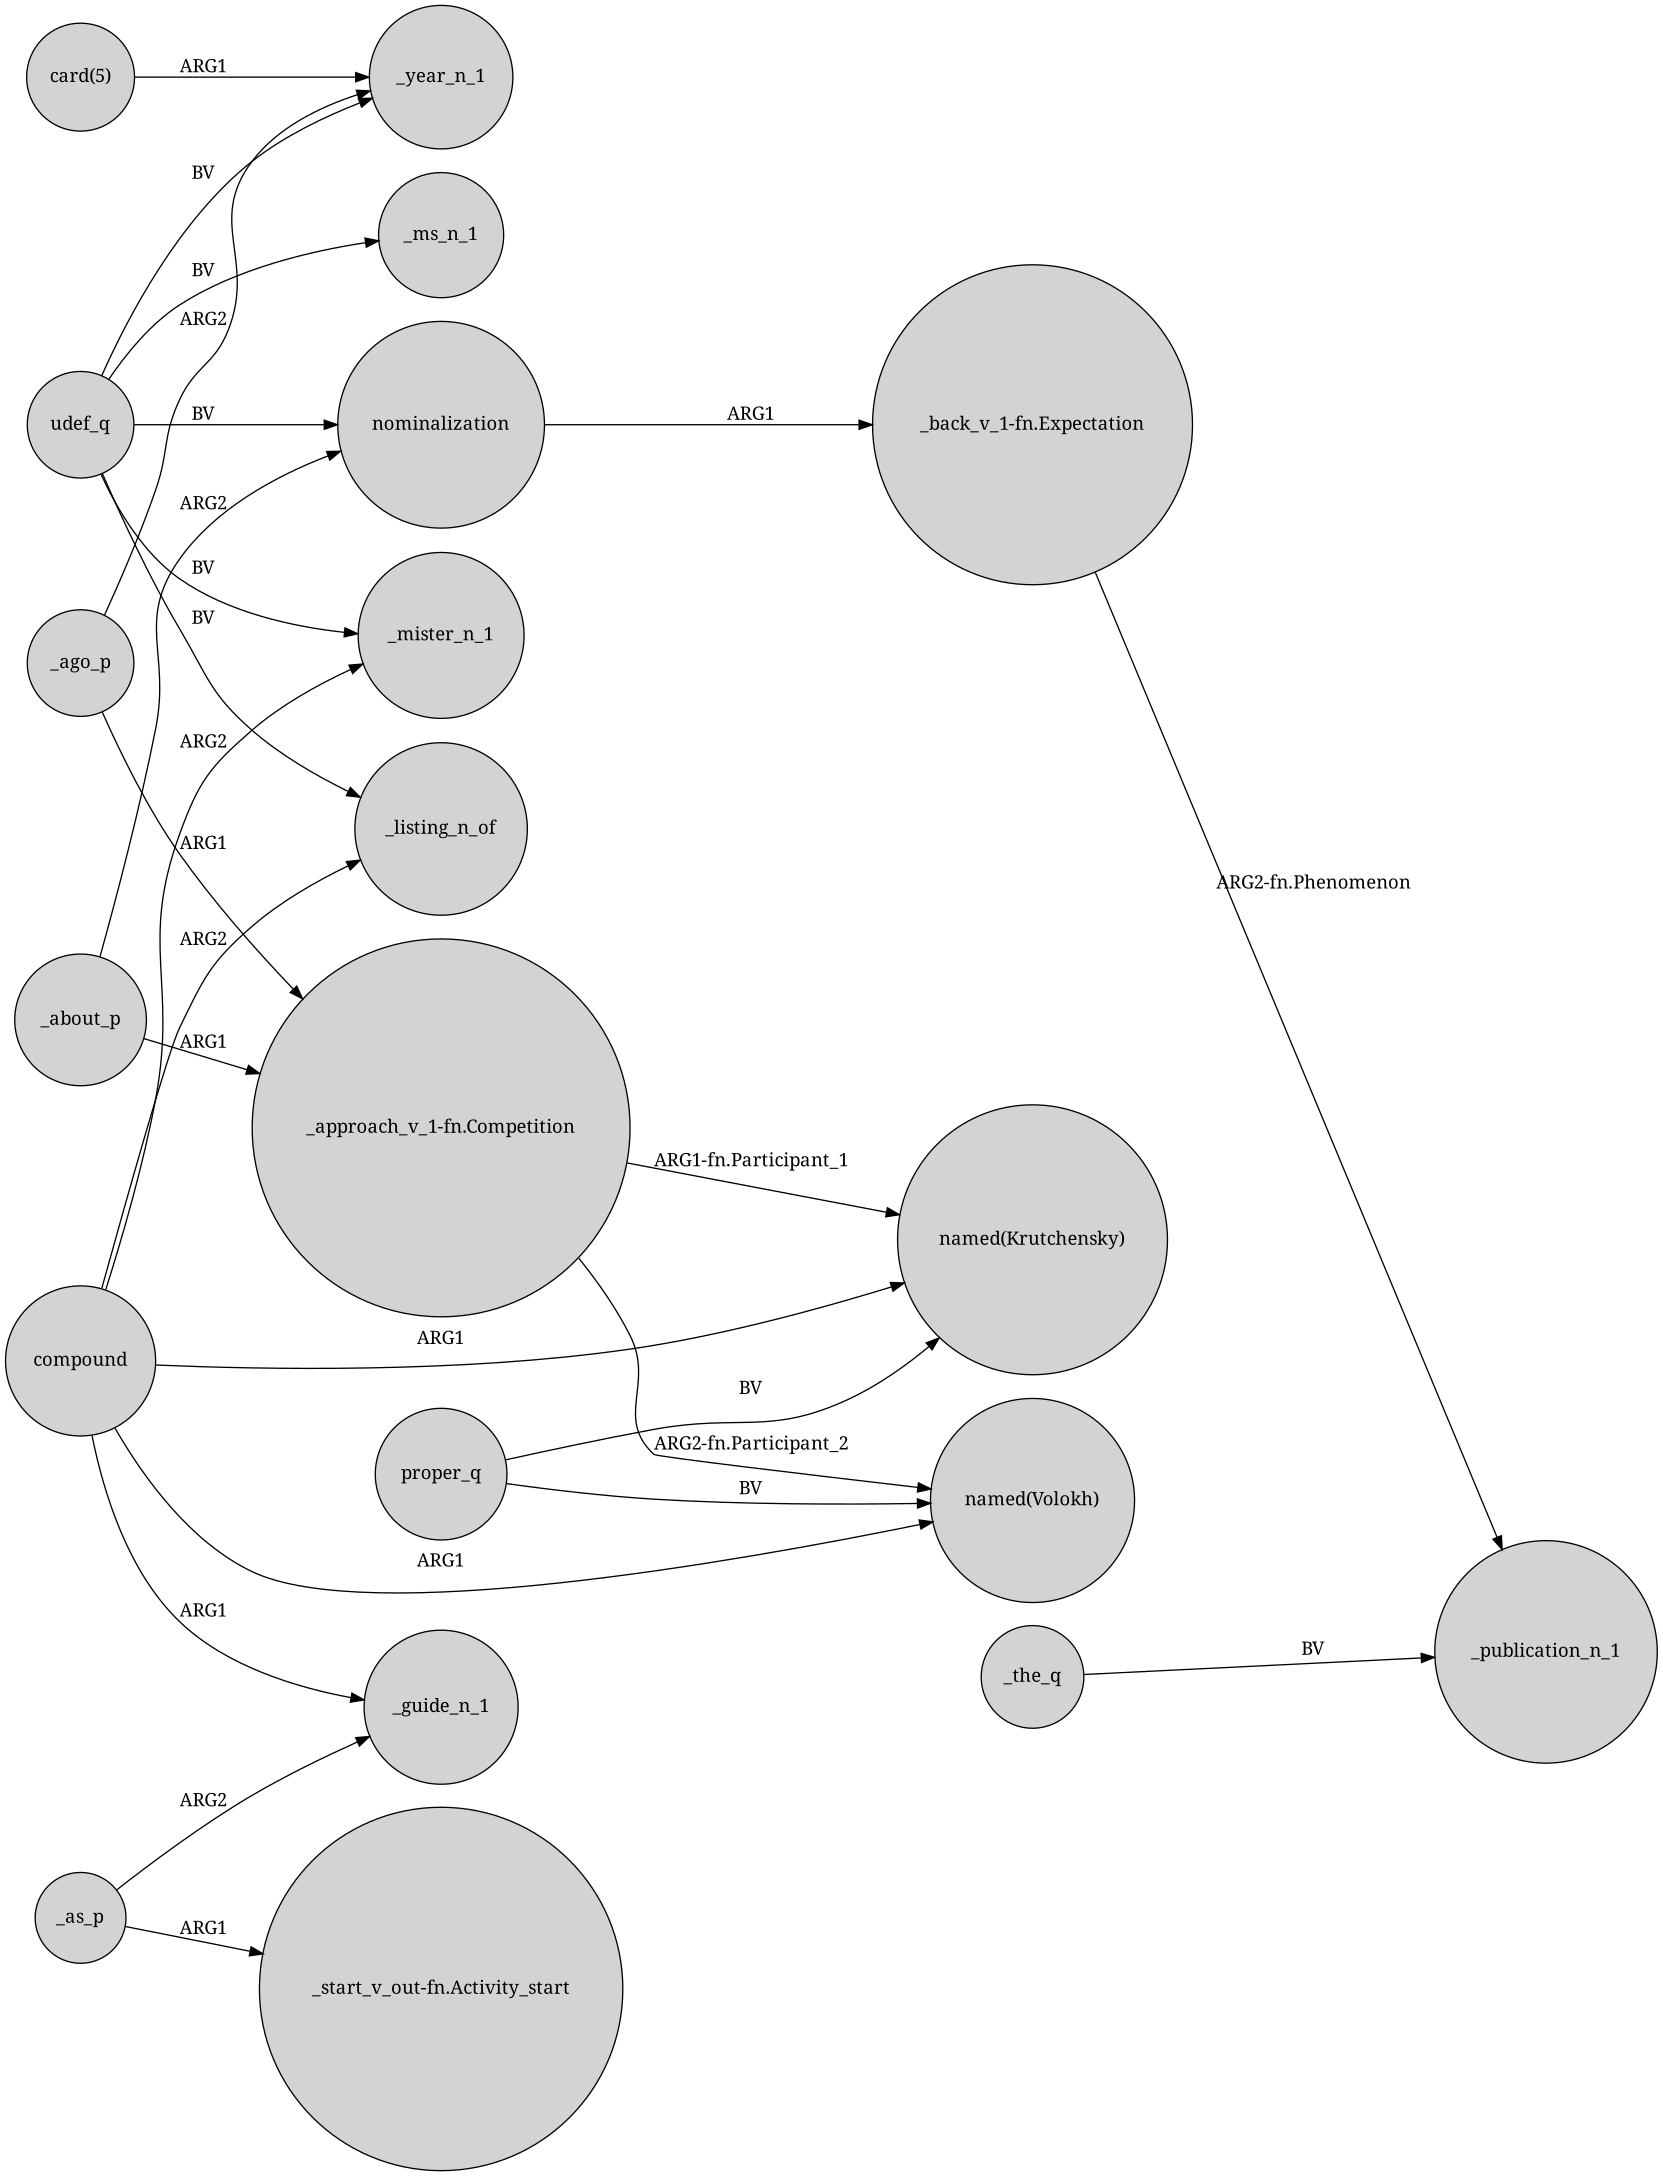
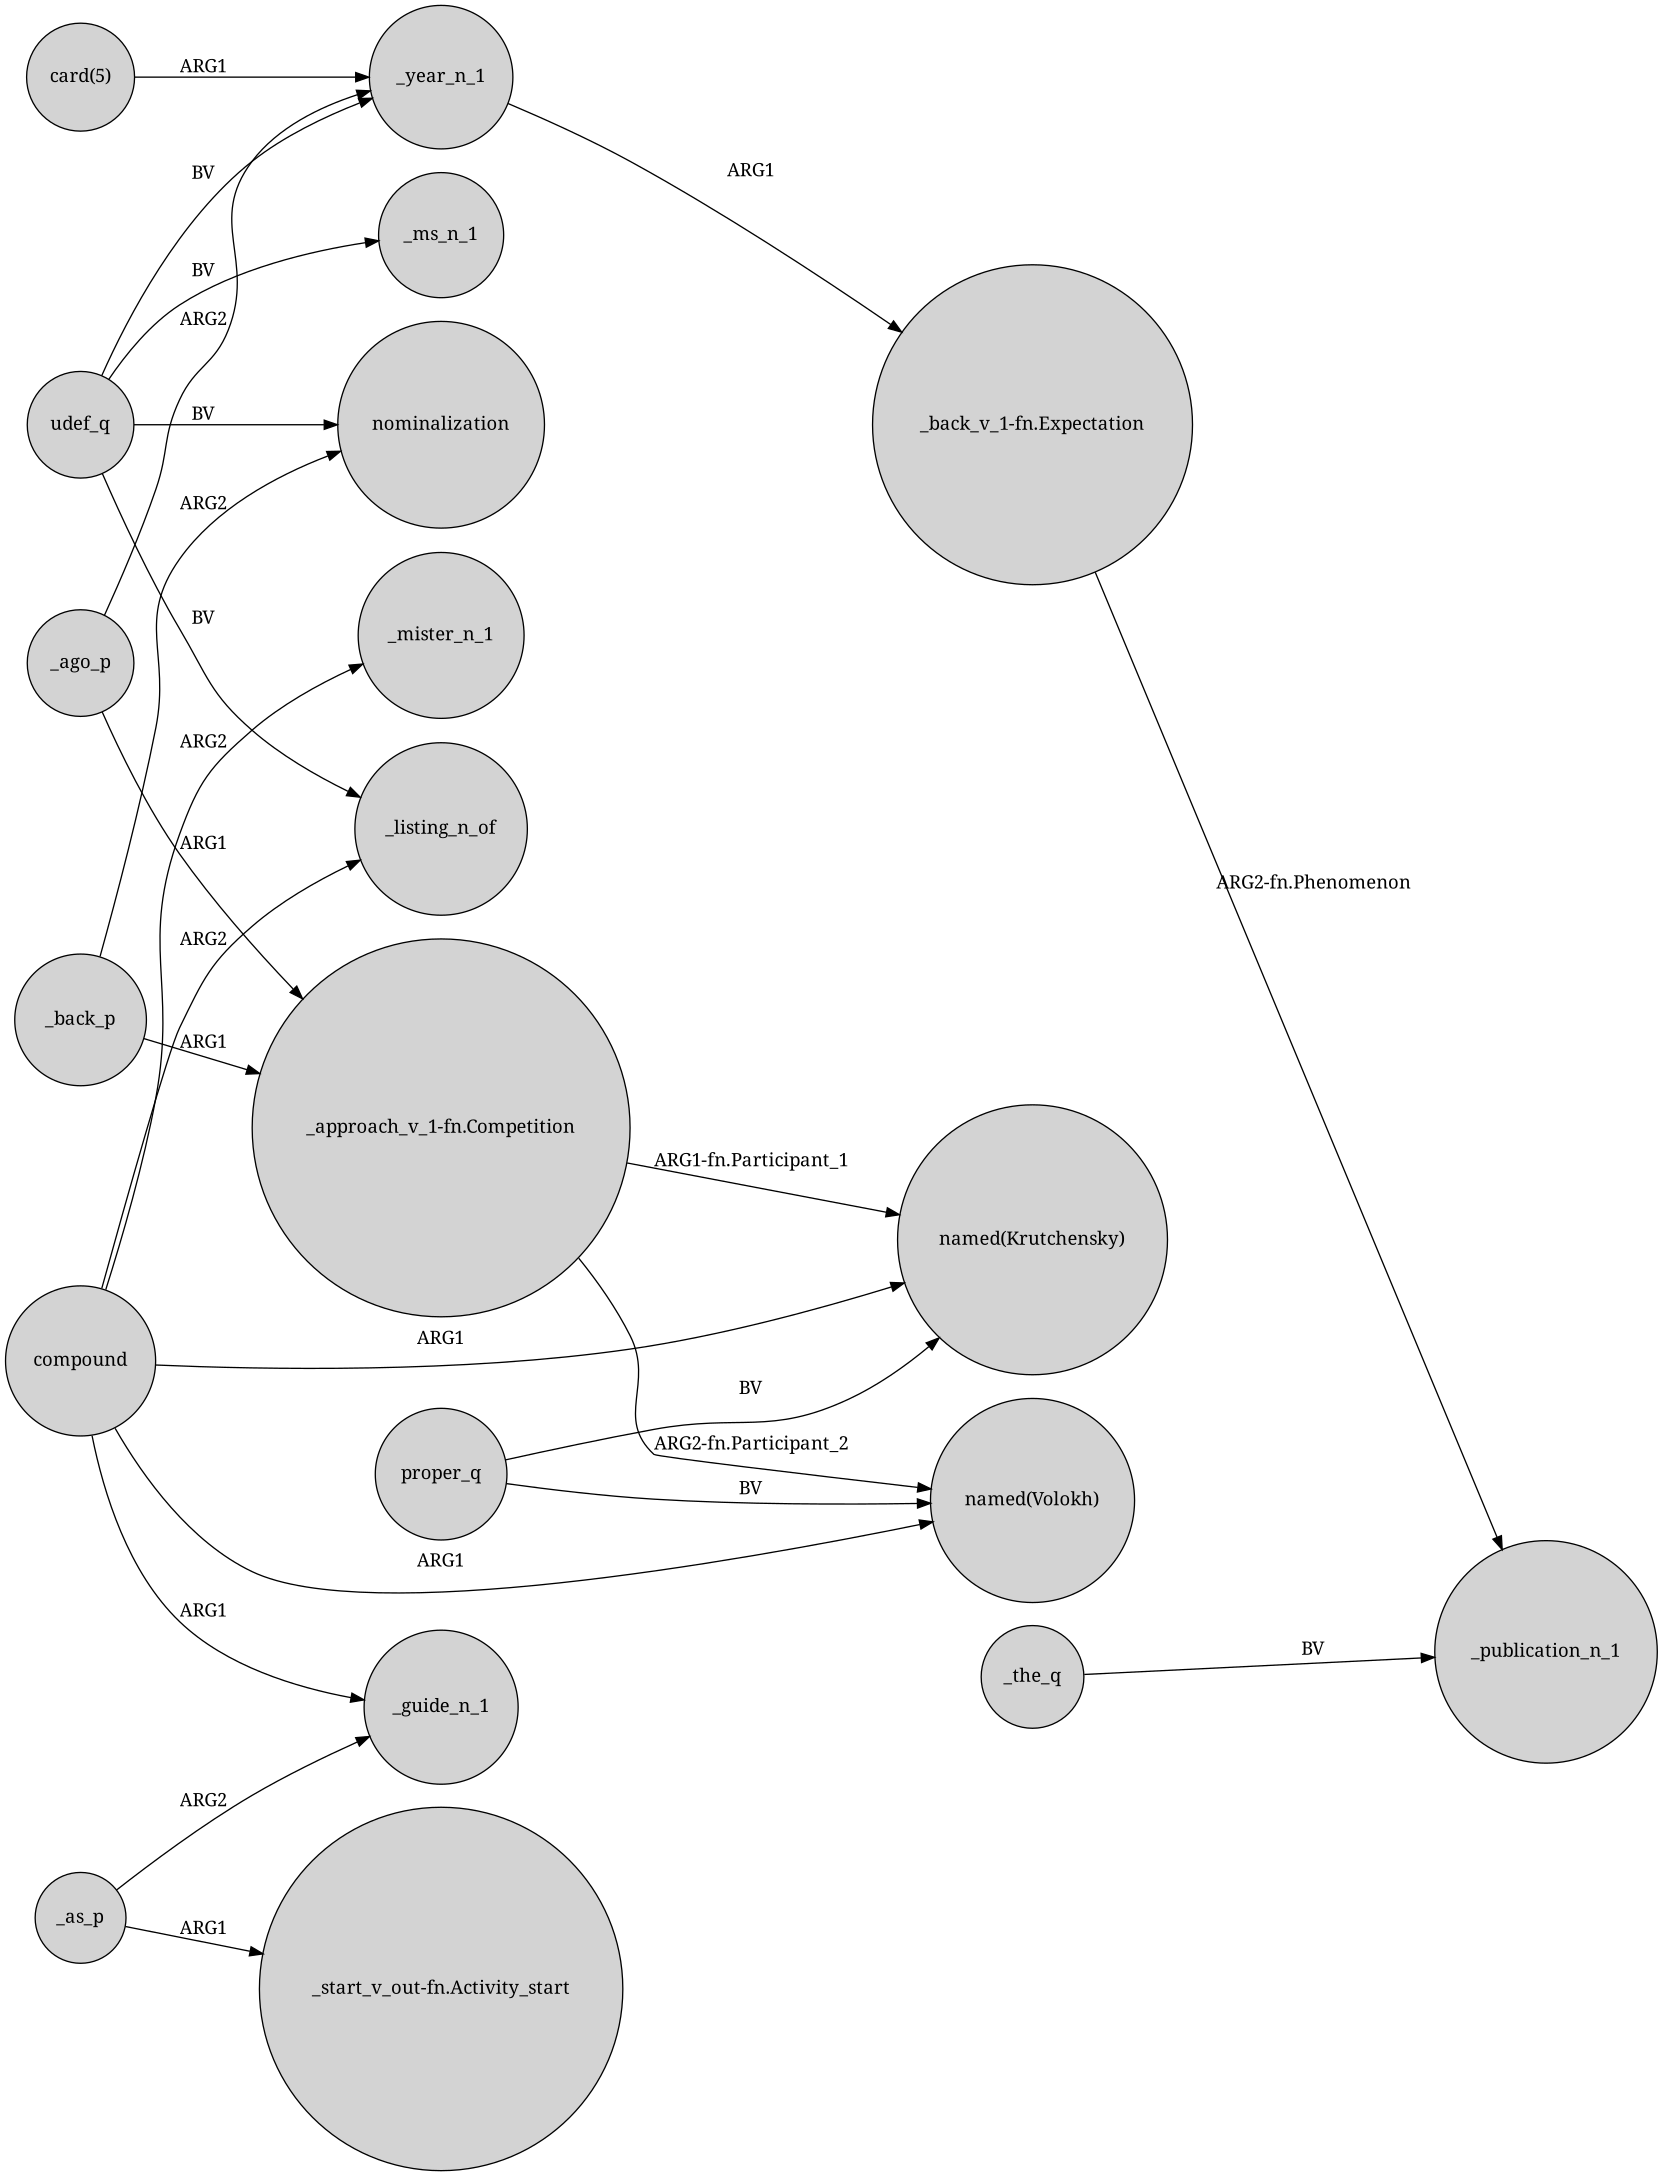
edge "nominalization" -> "_back_v_1-fn.Expectation": now "_year_n_1" -> "_back_v_1-fn.Expectation"
edge "udef_q" -> "_mister_n_1": removed, label "BV"
node "_about_p": label "_about_p" -> "_back_p"
